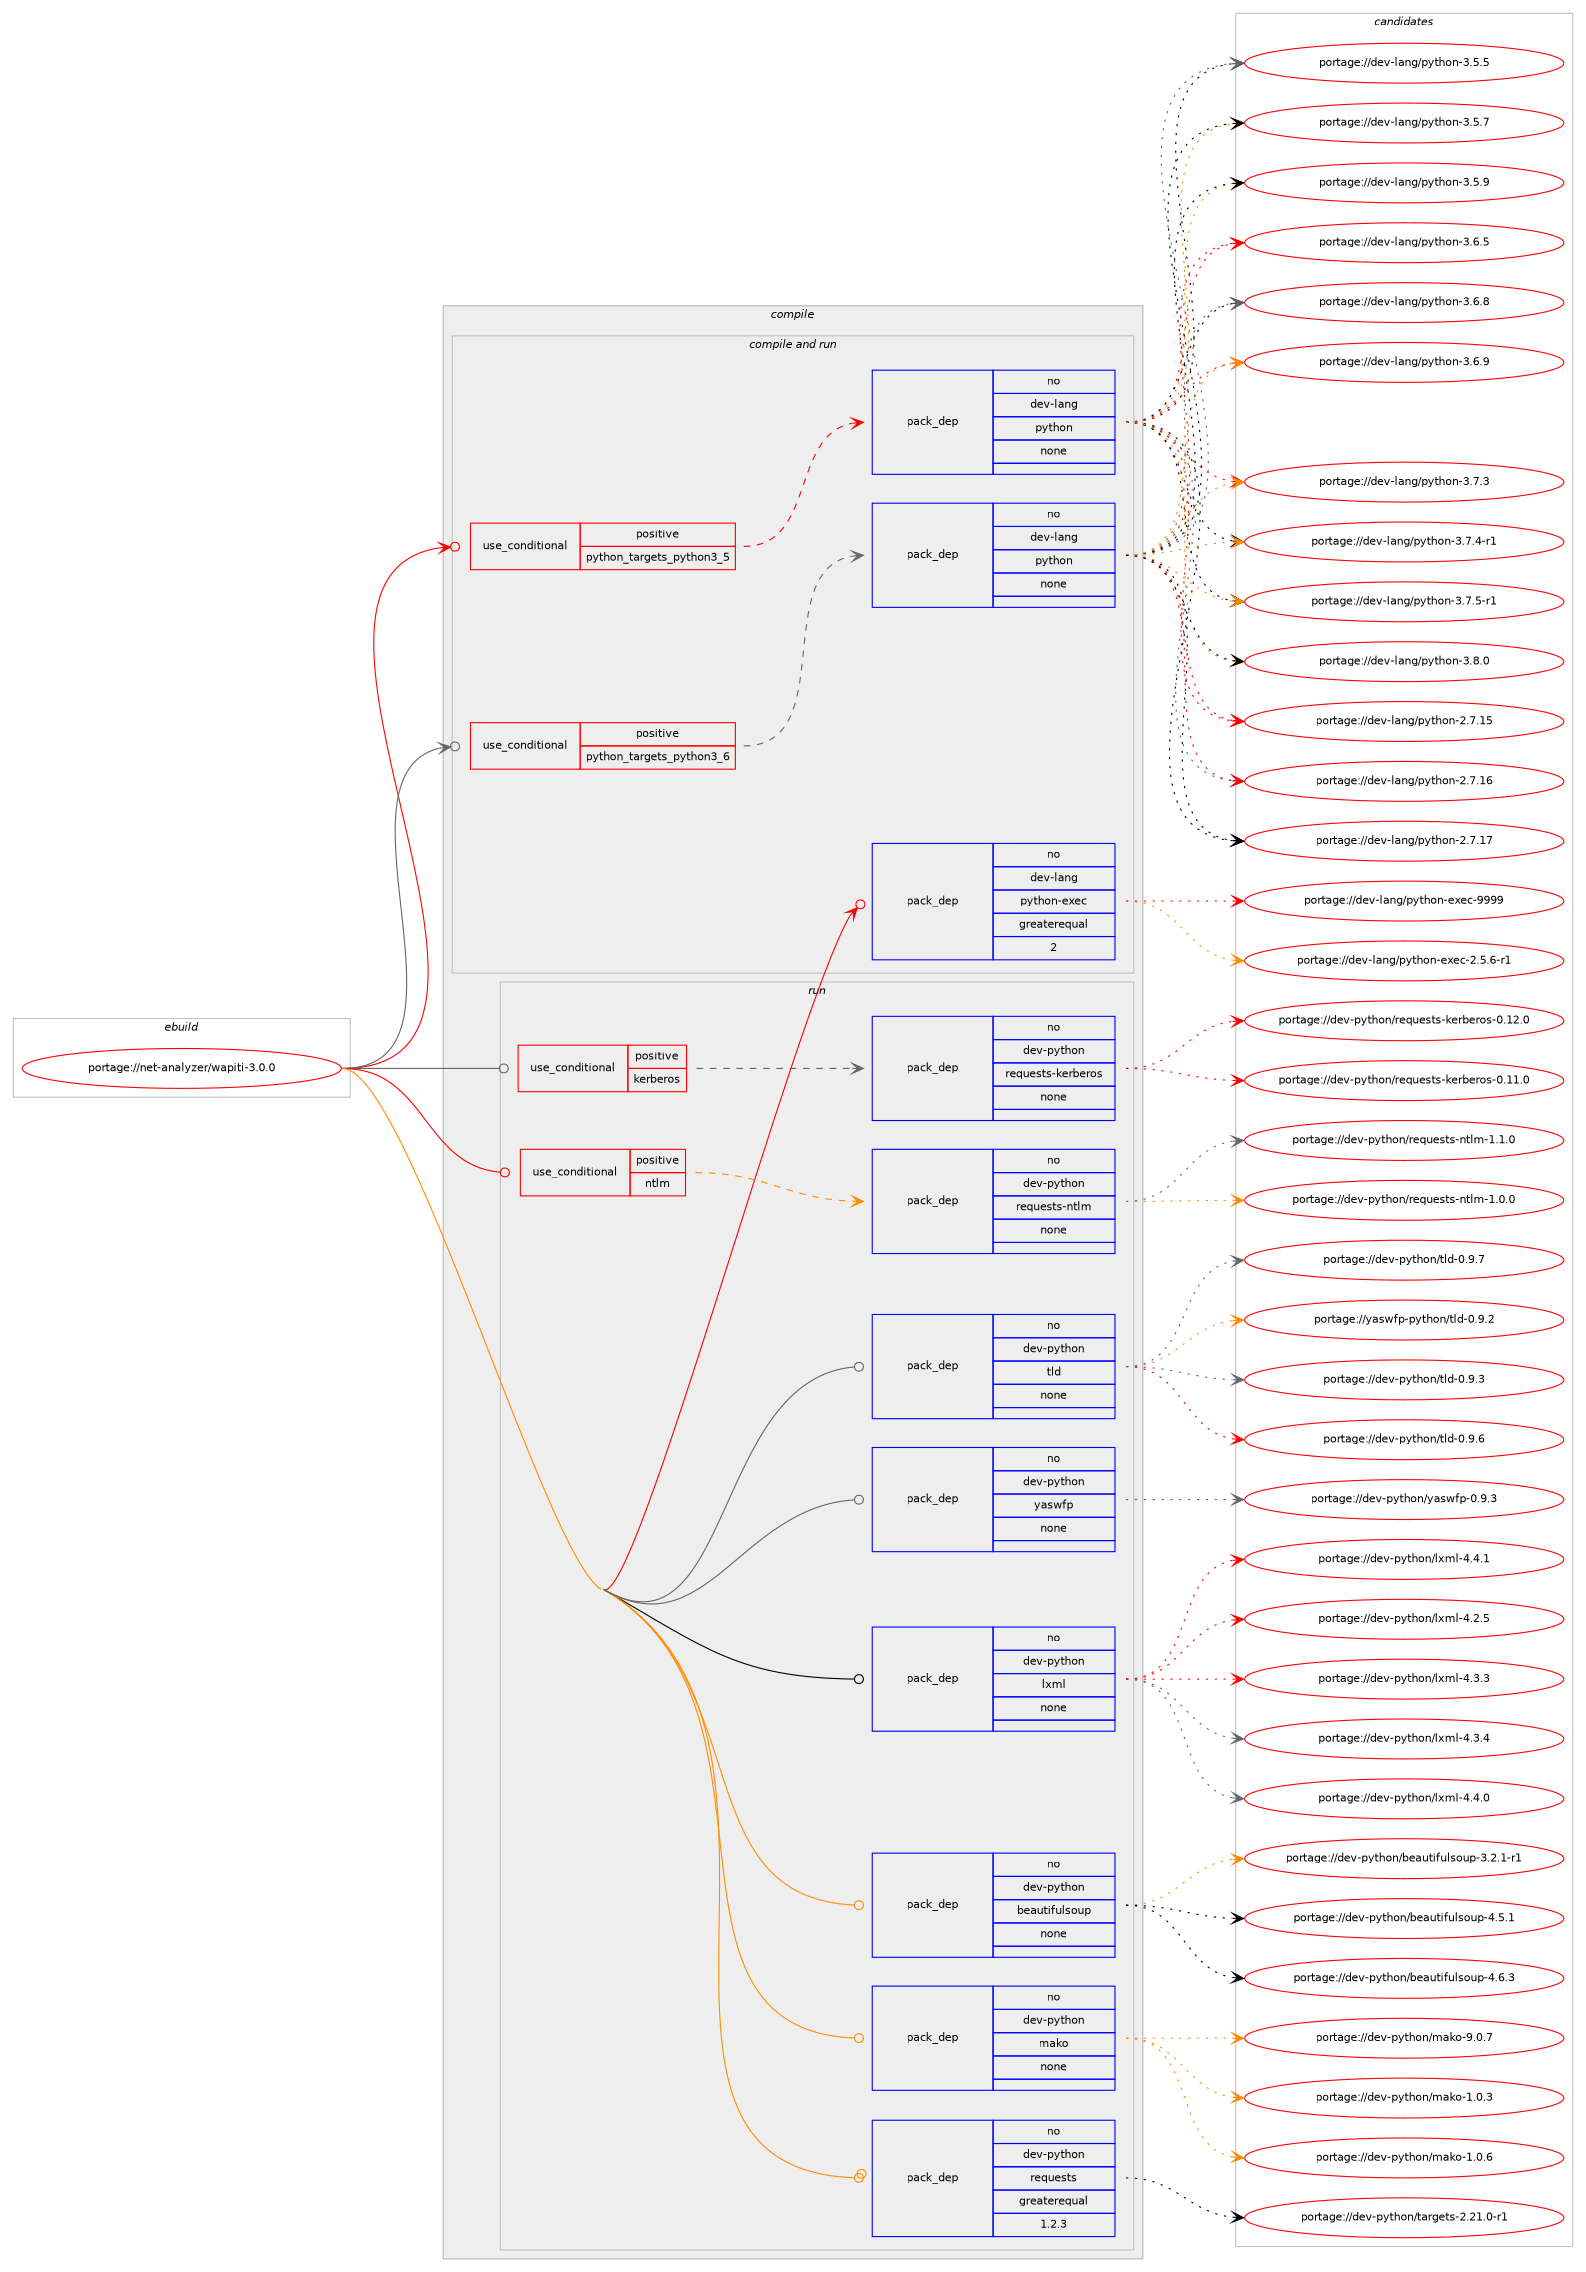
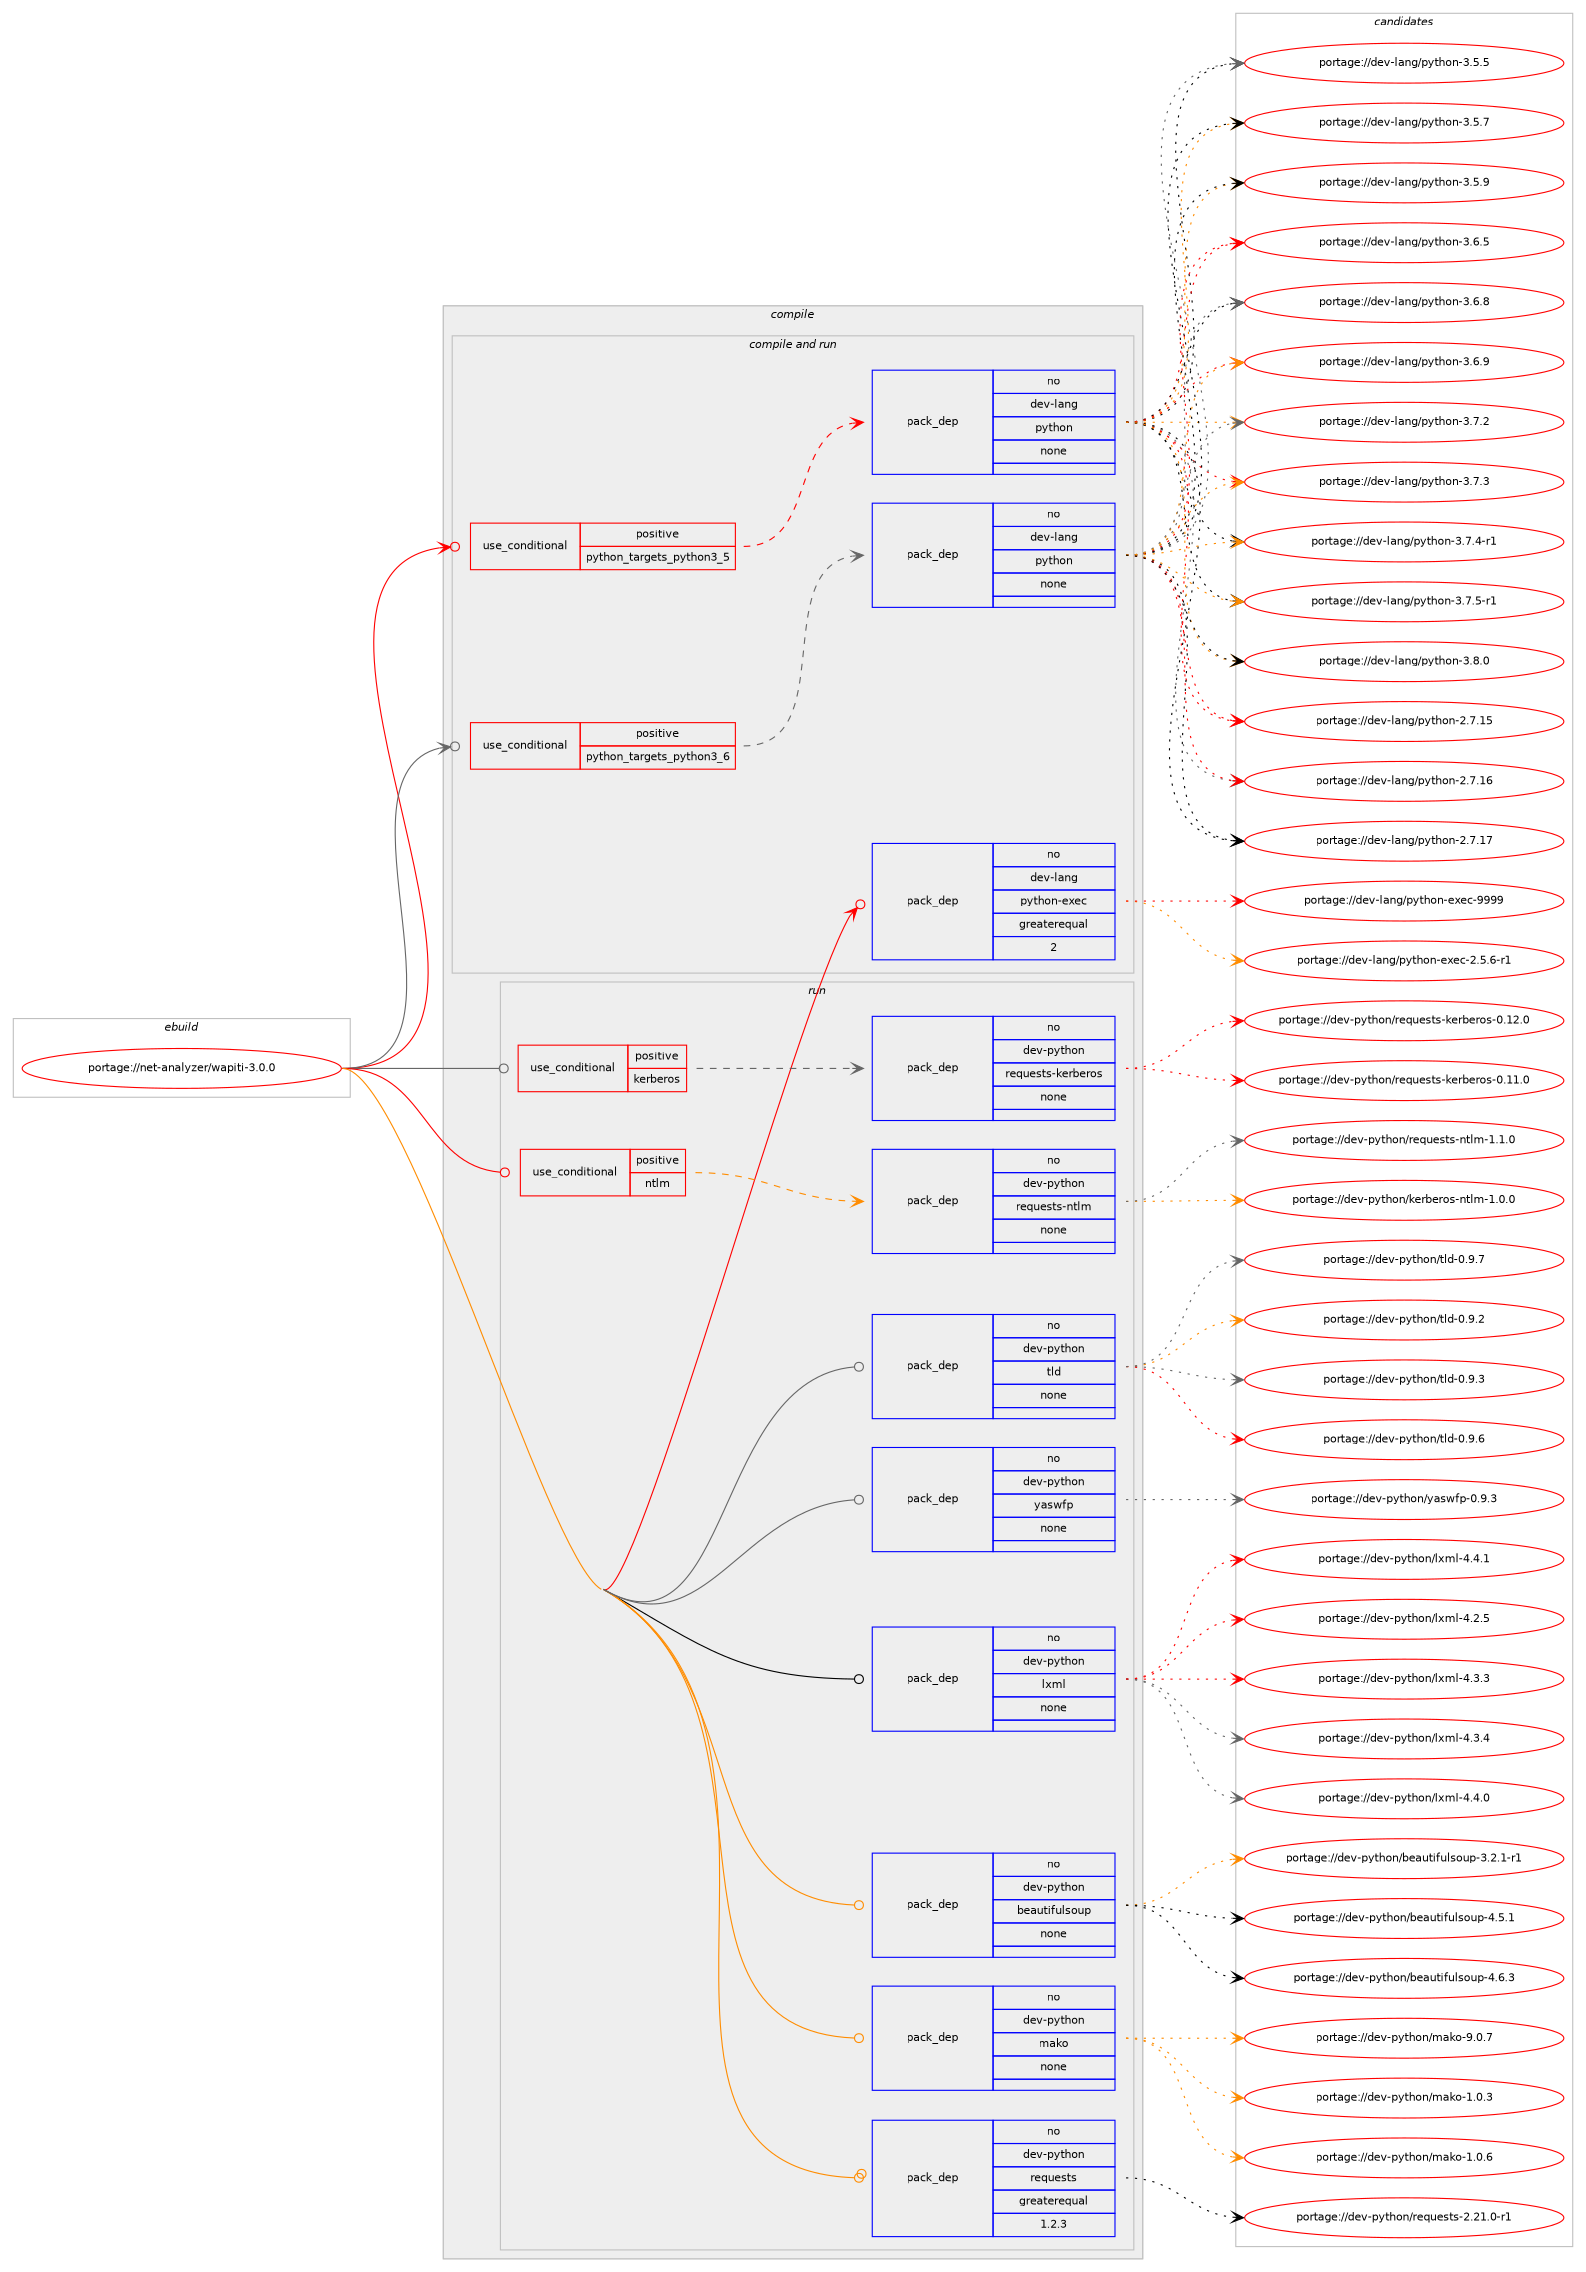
node "portage://dev-lang/python-3.7.2": added
node "portage://dev-python/requests-ntlm-1.0.0": label "portage://dev-python/requests-ntlm-1.0.0" -> "portage://dev-python/kerberos-ntlm-1.0.0"
node "portage://yaswfp-python/tld-0.9.2": label "portage://yaswfp-python/tld-0.9.2" -> "portage://dev-python/tld-0.9.2"
node "portage://dev-python/targets-2.21.0-r1": label "portage://dev-python/targets-2.21.0-r1" -> "portage://dev-python/requests-2.21.0-r1"
